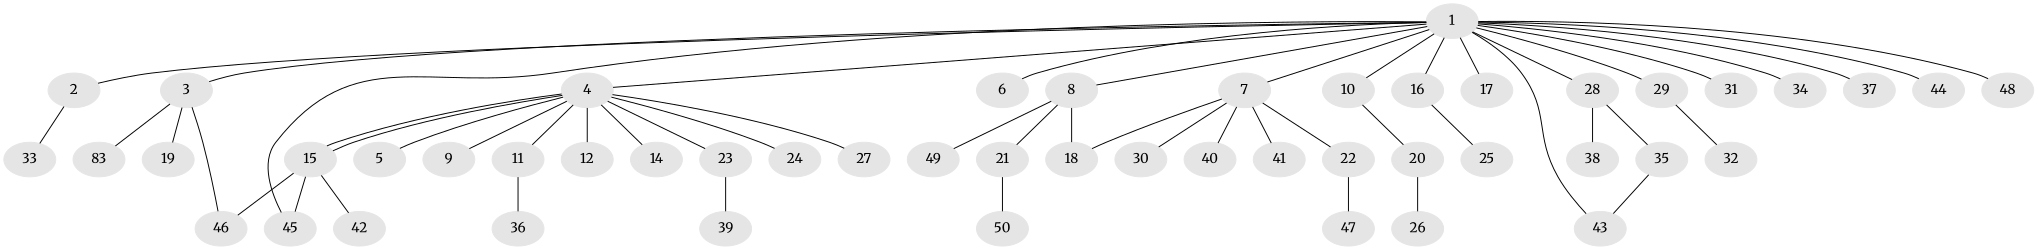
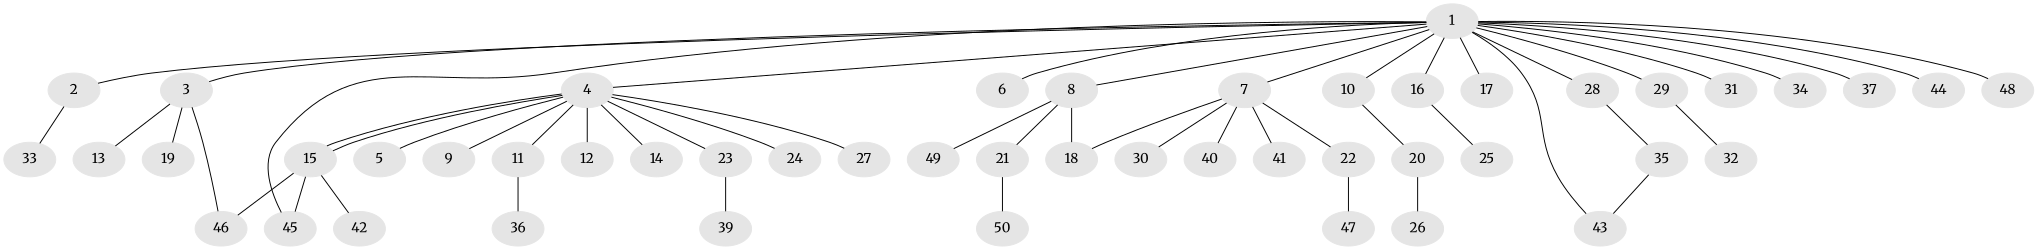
node "83": label "83" -> "13"
node "38": removed
